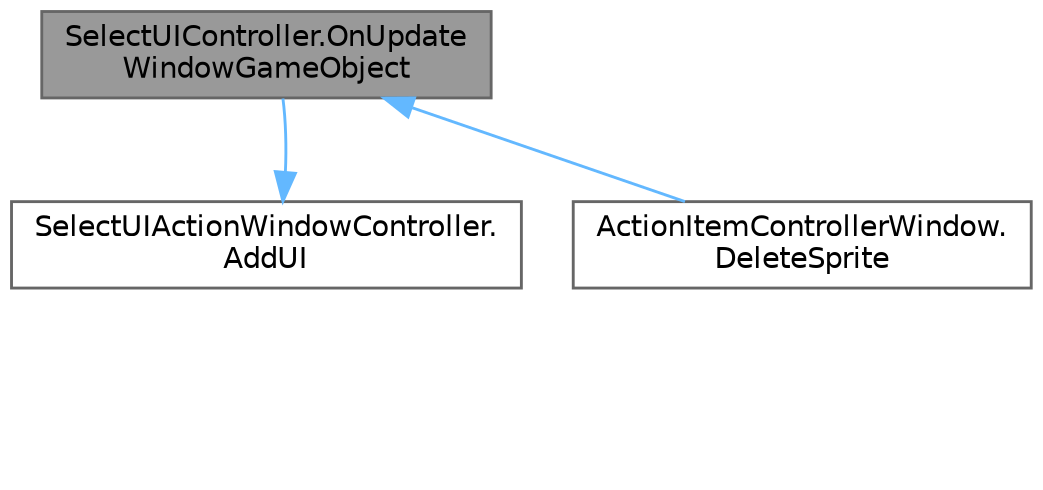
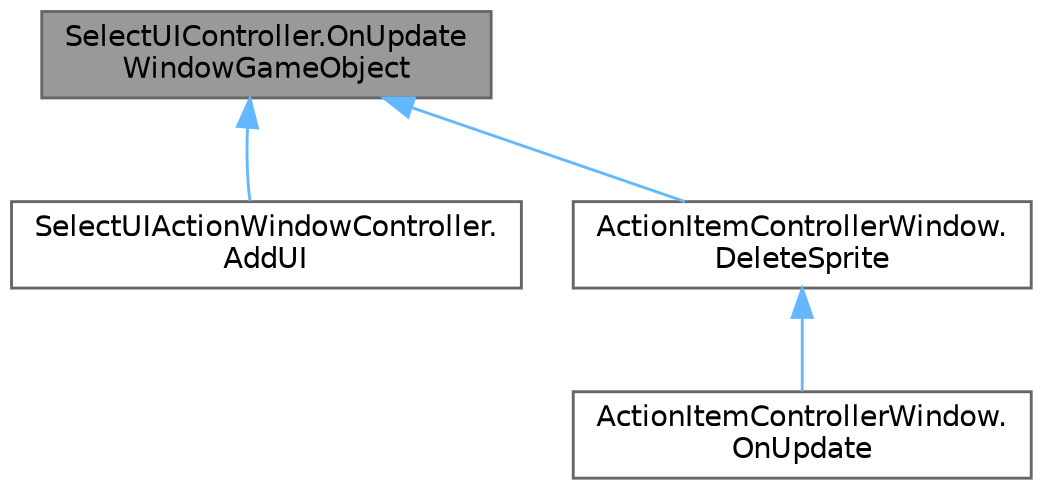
edge "SelectUIController.OnUpdate WindowGameObject" -> "SelectUIActionWindowController. AddUI": reversed
node "ActionItemControllerWindow. OnUpdate": added
